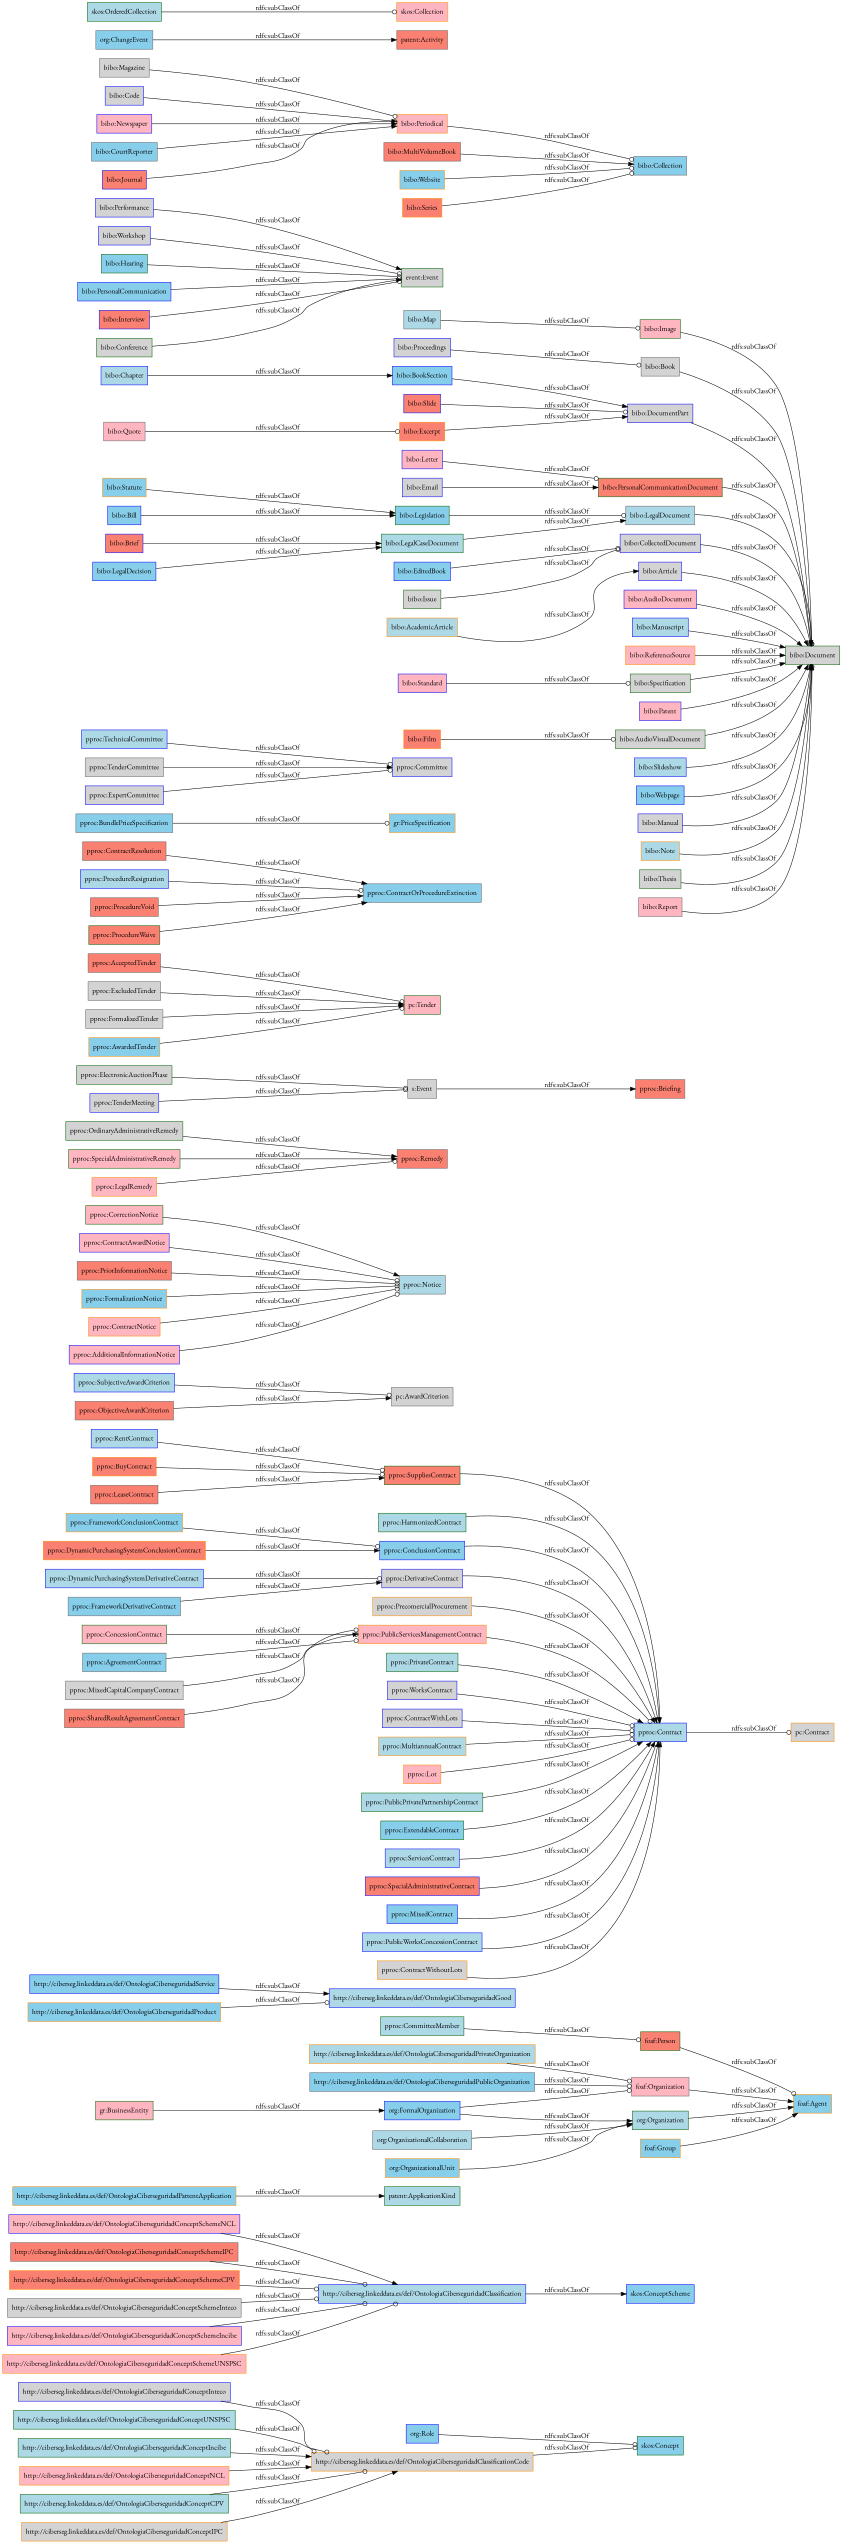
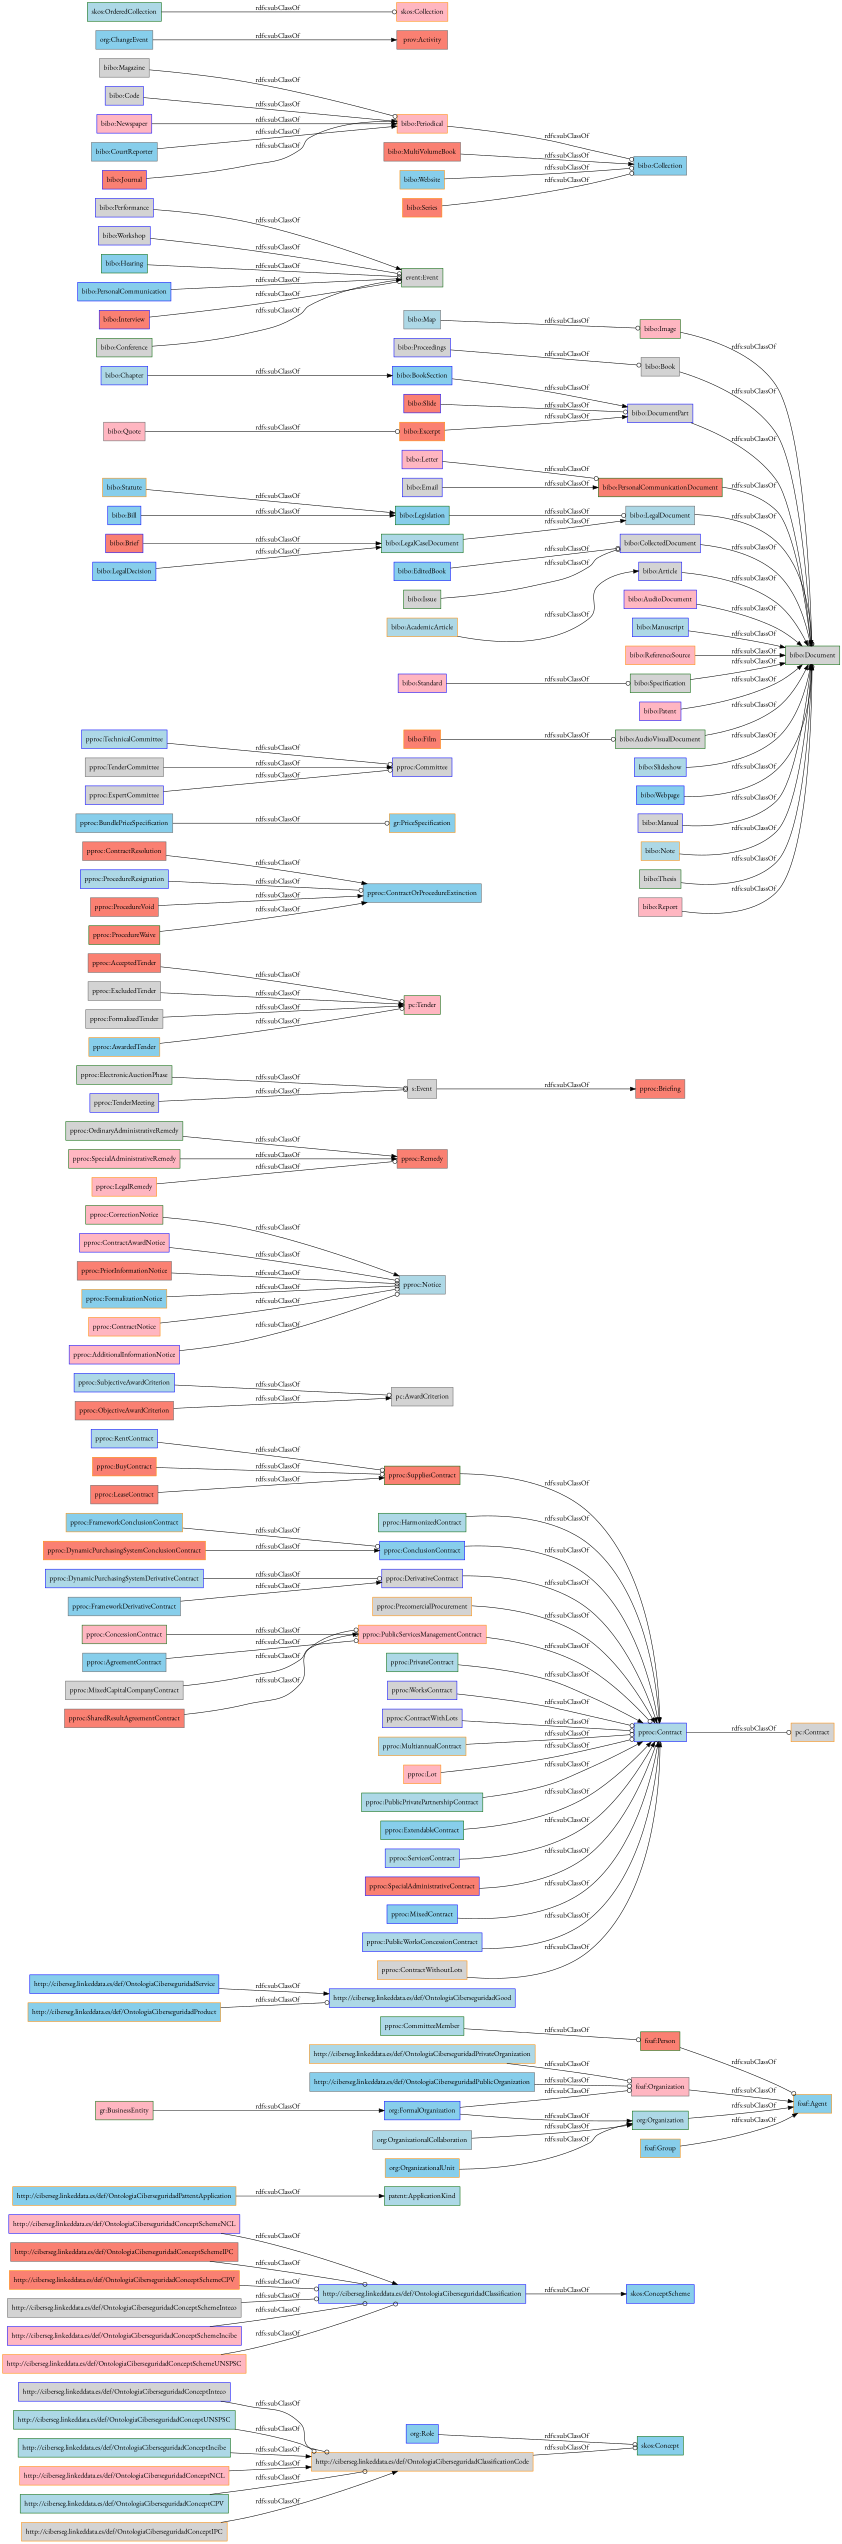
node "patent:Activity": label "patent:Activity" -> "prov:Activity"
